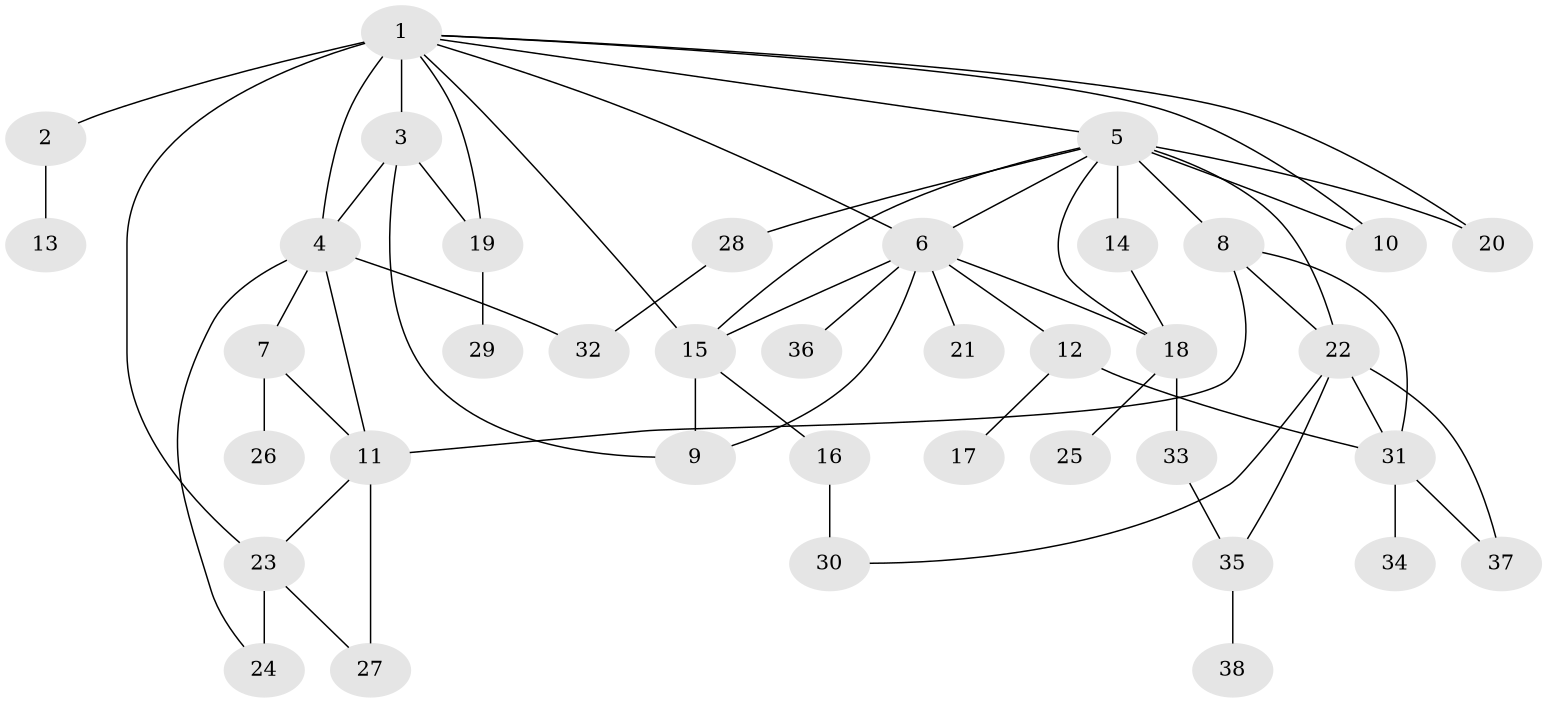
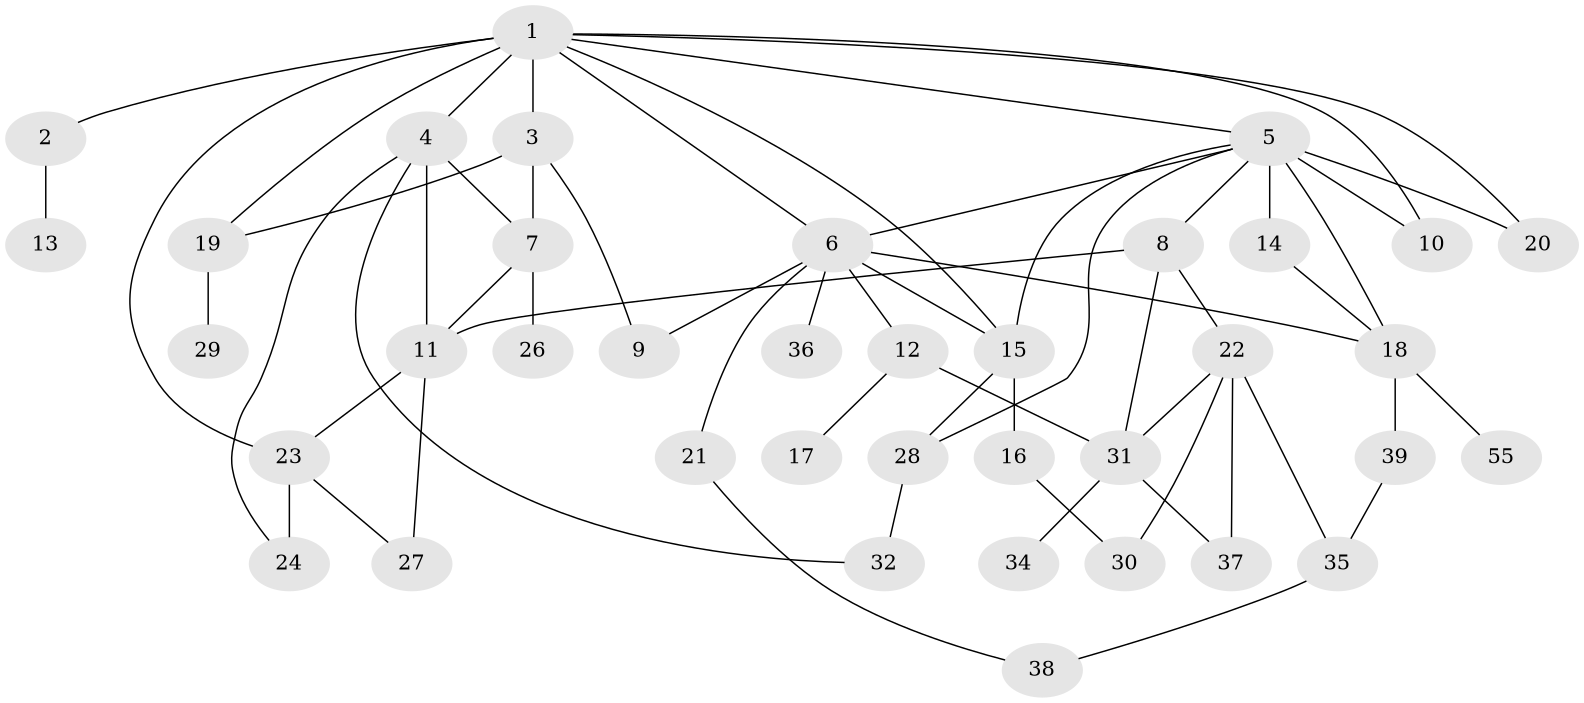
edge "3" -- "4": now "3" -- "7"
edge "5" -- "22": removed
edge "15" -- "9": now "15" -- "28"
node "25": label "25" -> "55"
node "33": label "33" -> "39"
edge "21" -- "38": added
